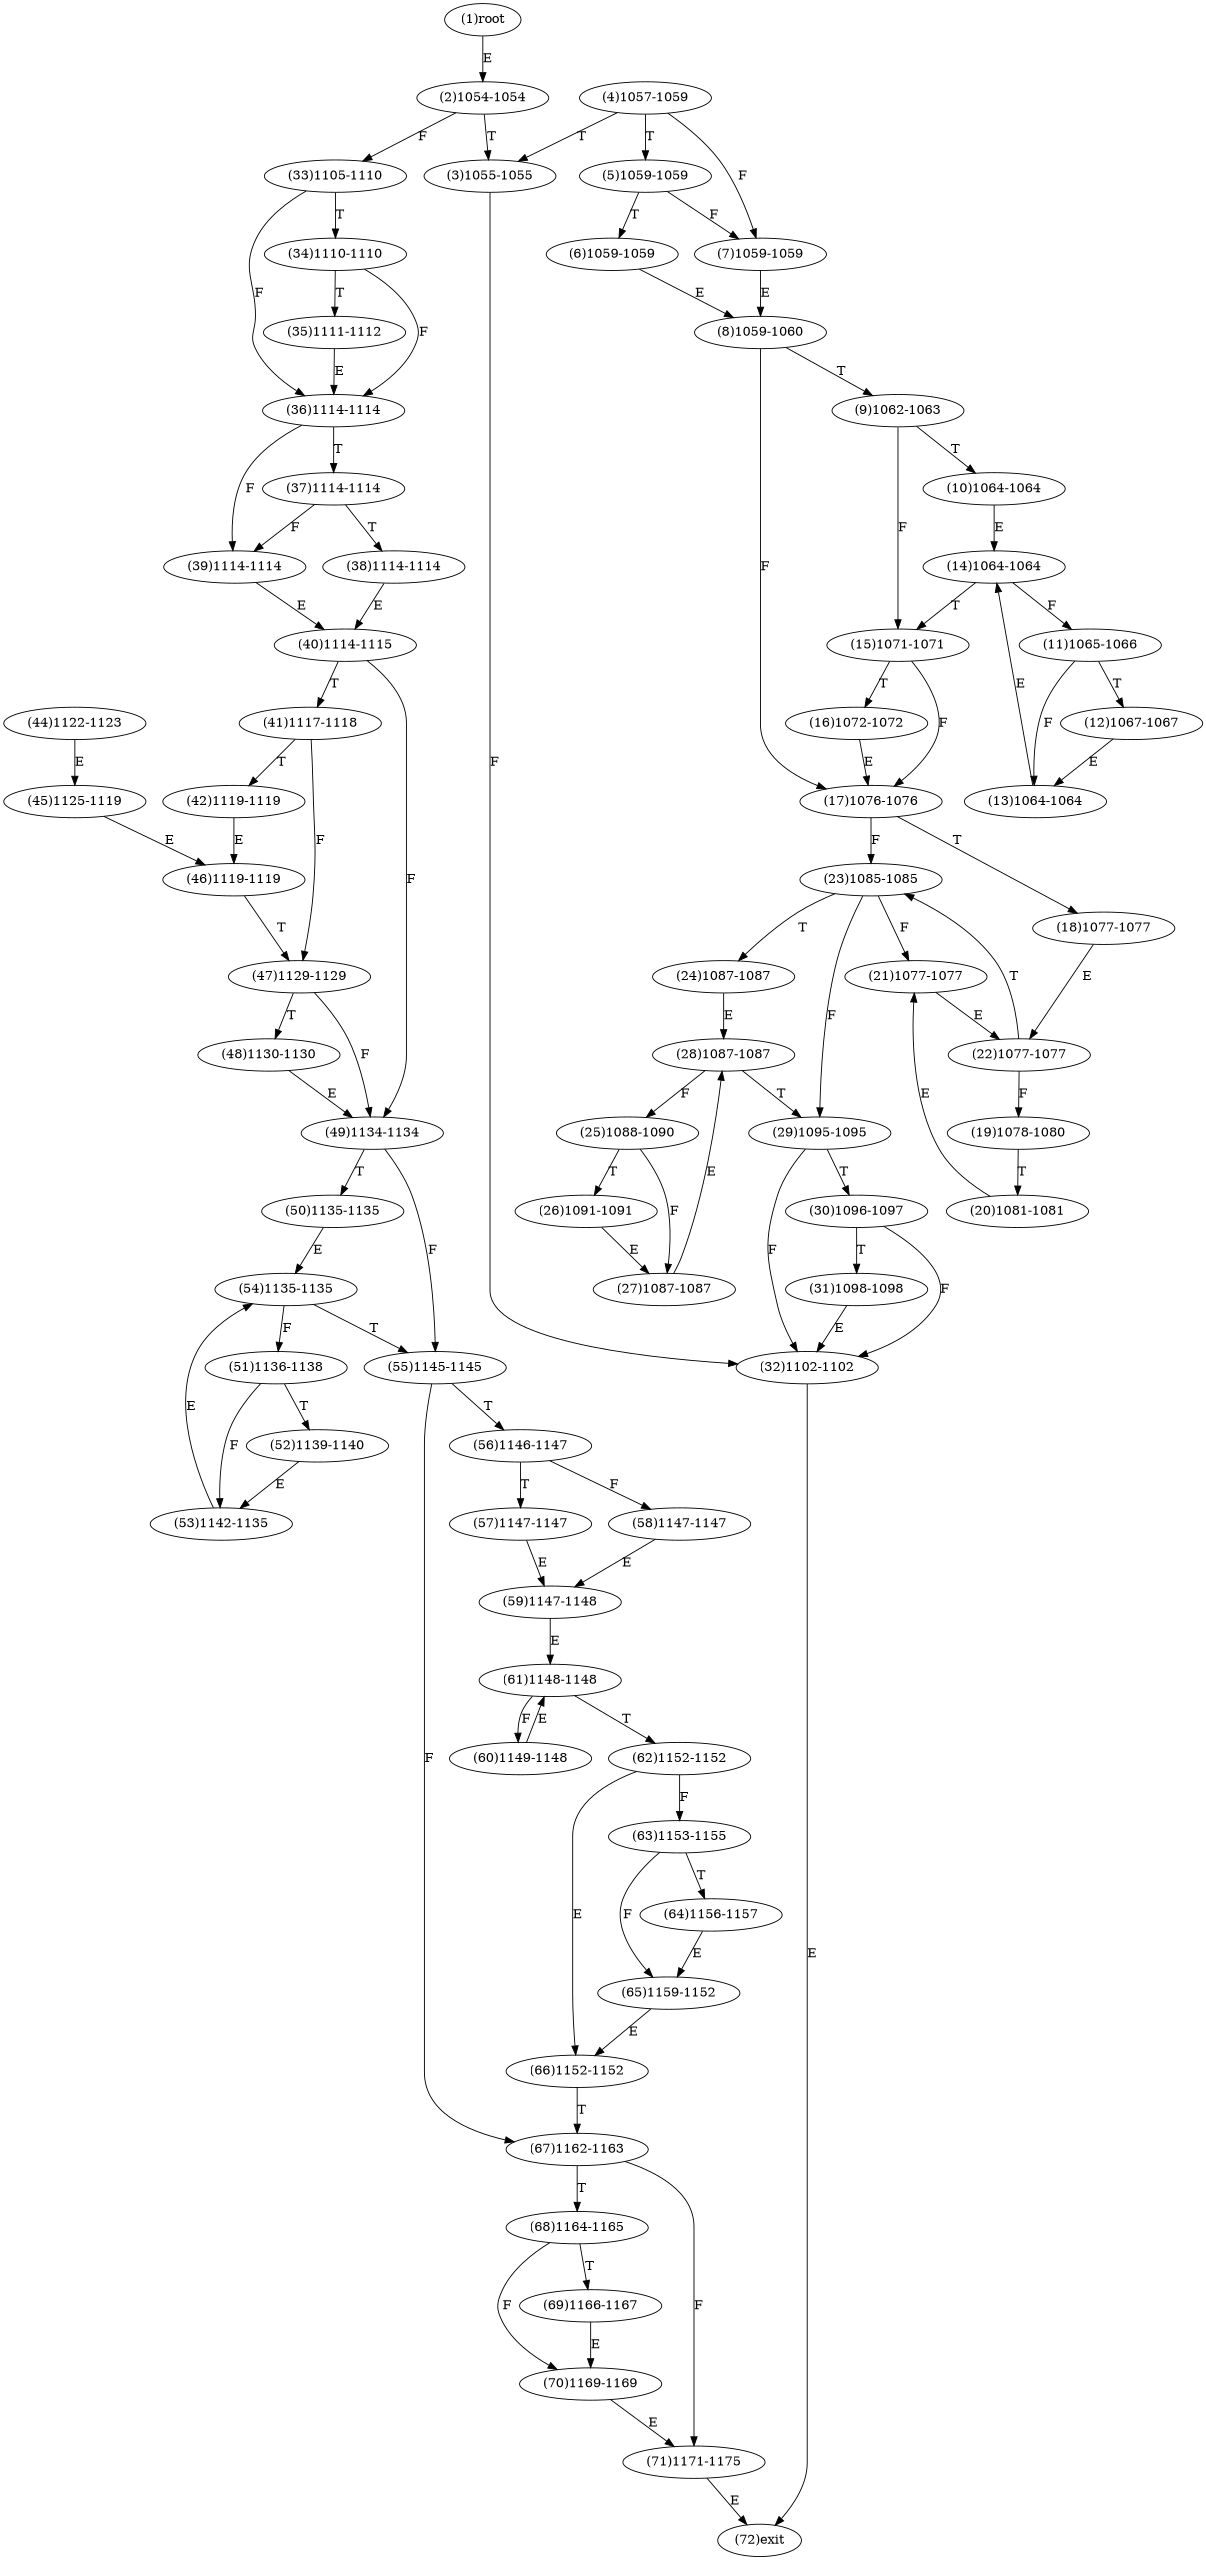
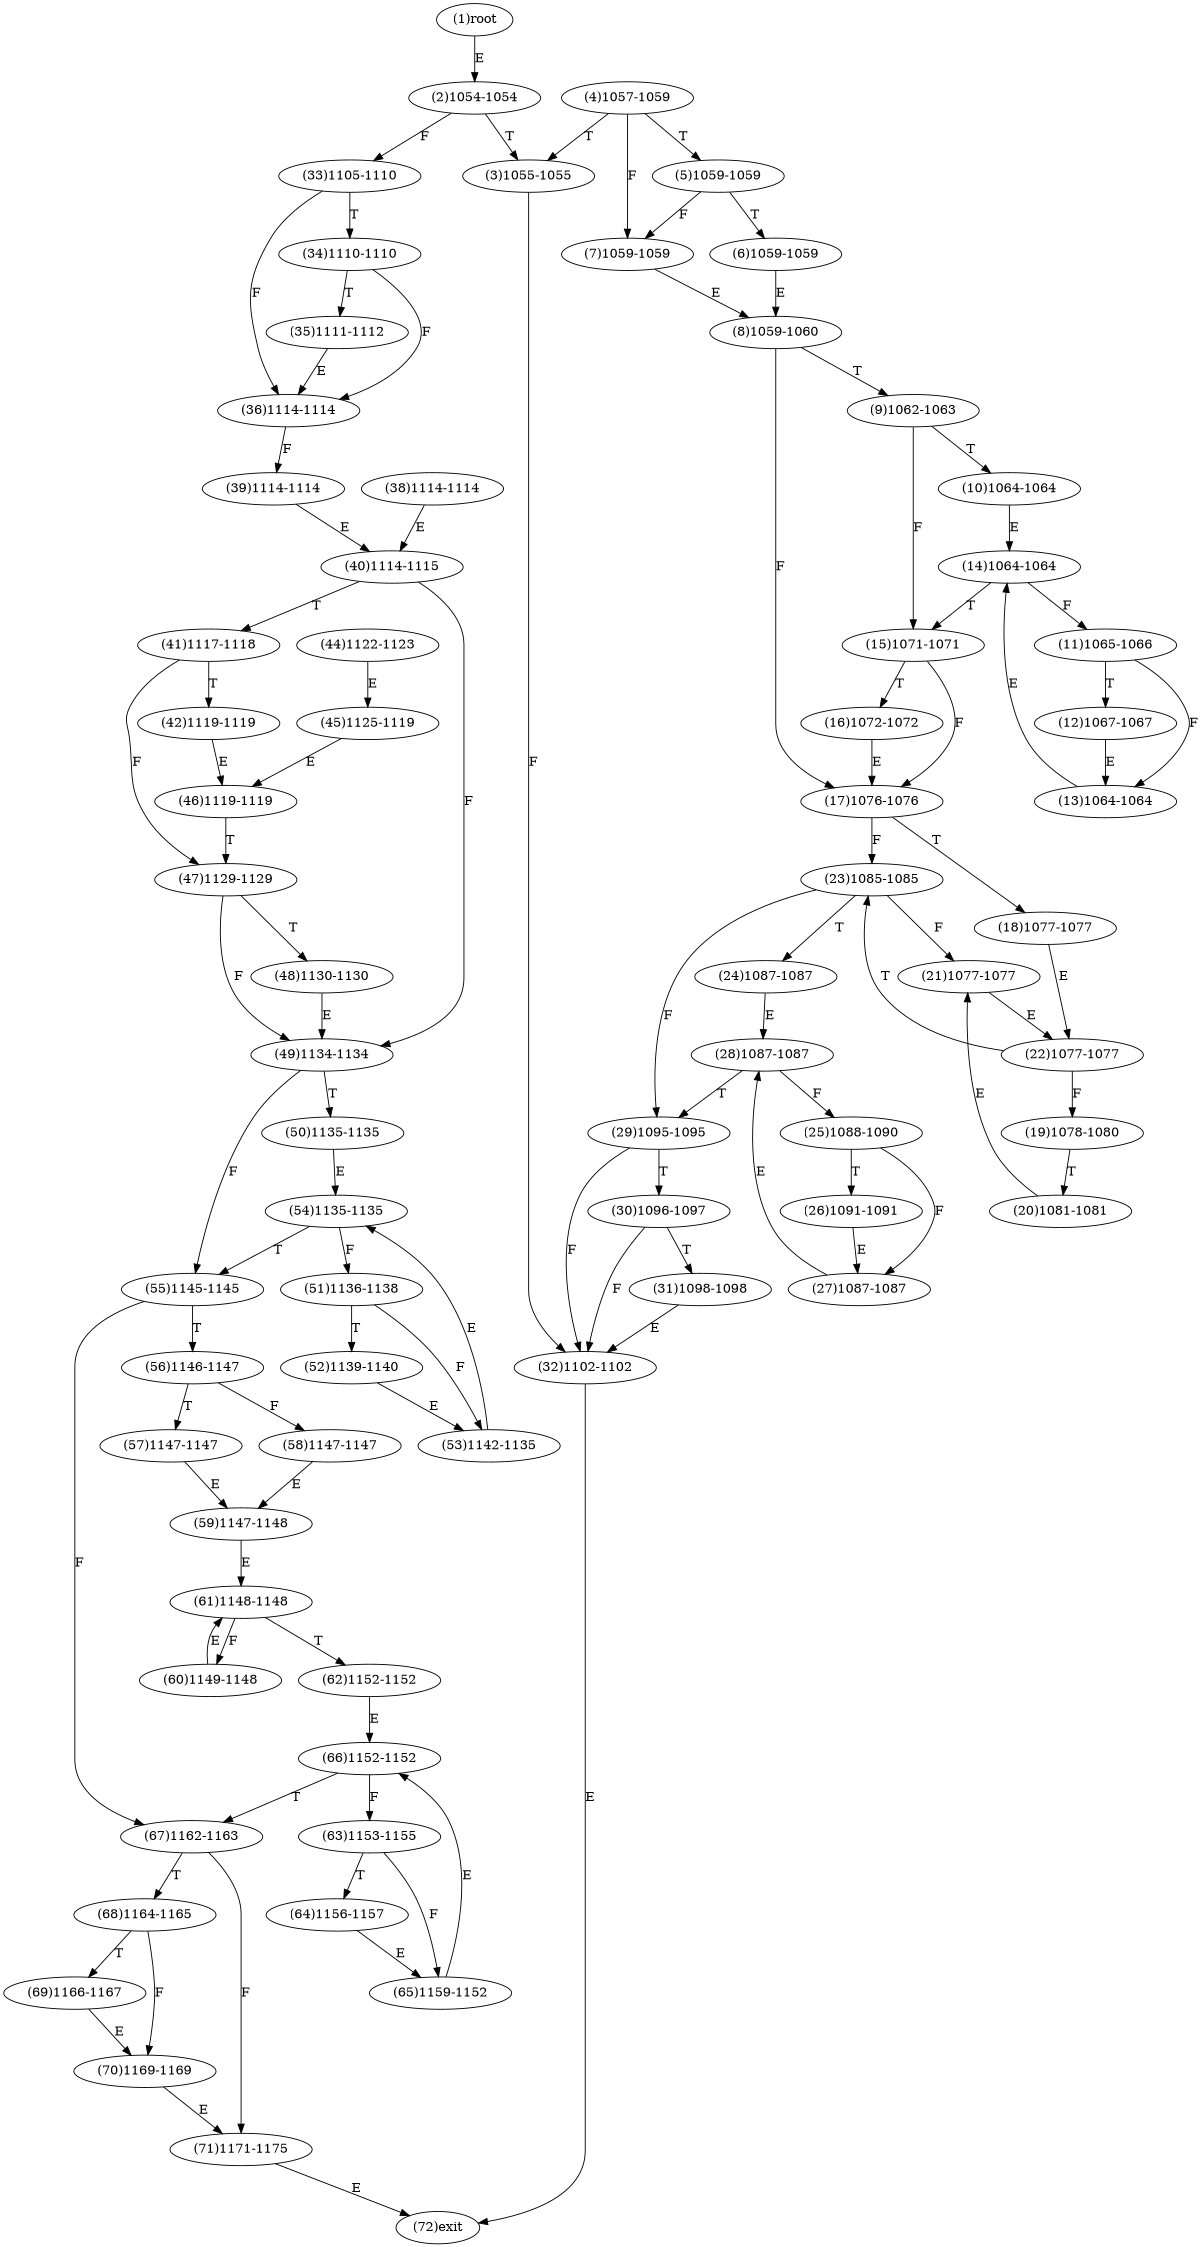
node "(37)1114-1114": removed
edge "(62)1152-1152" -> "(63)1153-1155": now "(66)1152-1152" -> "(63)1153-1155"
